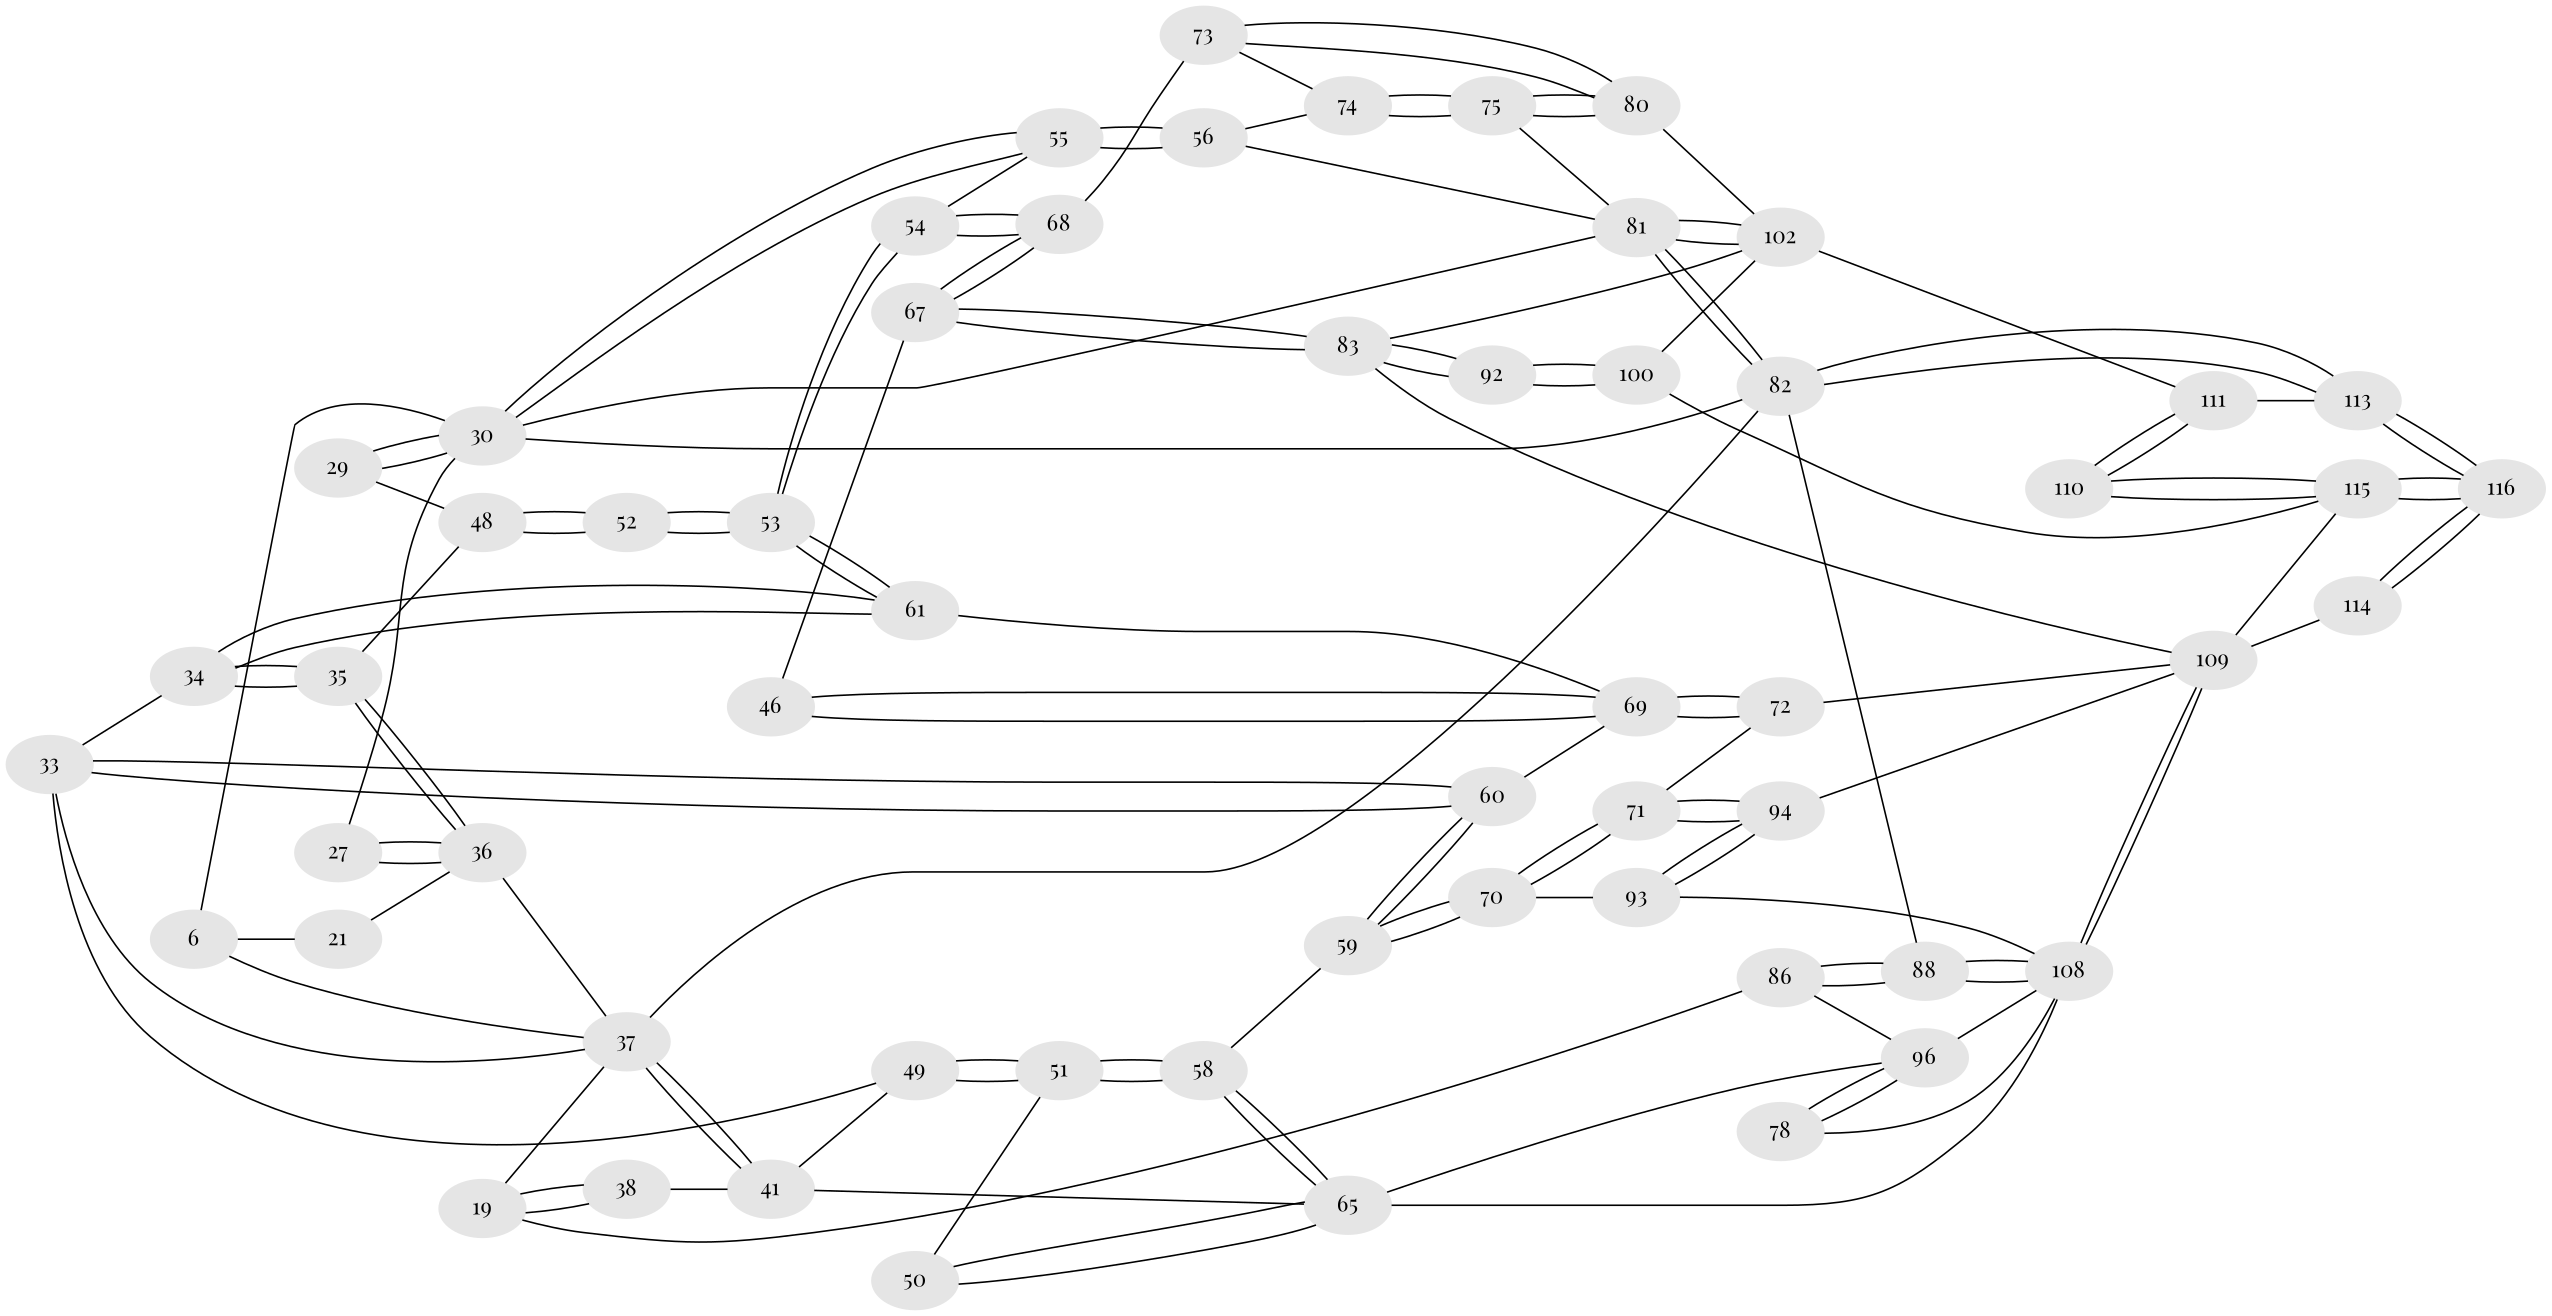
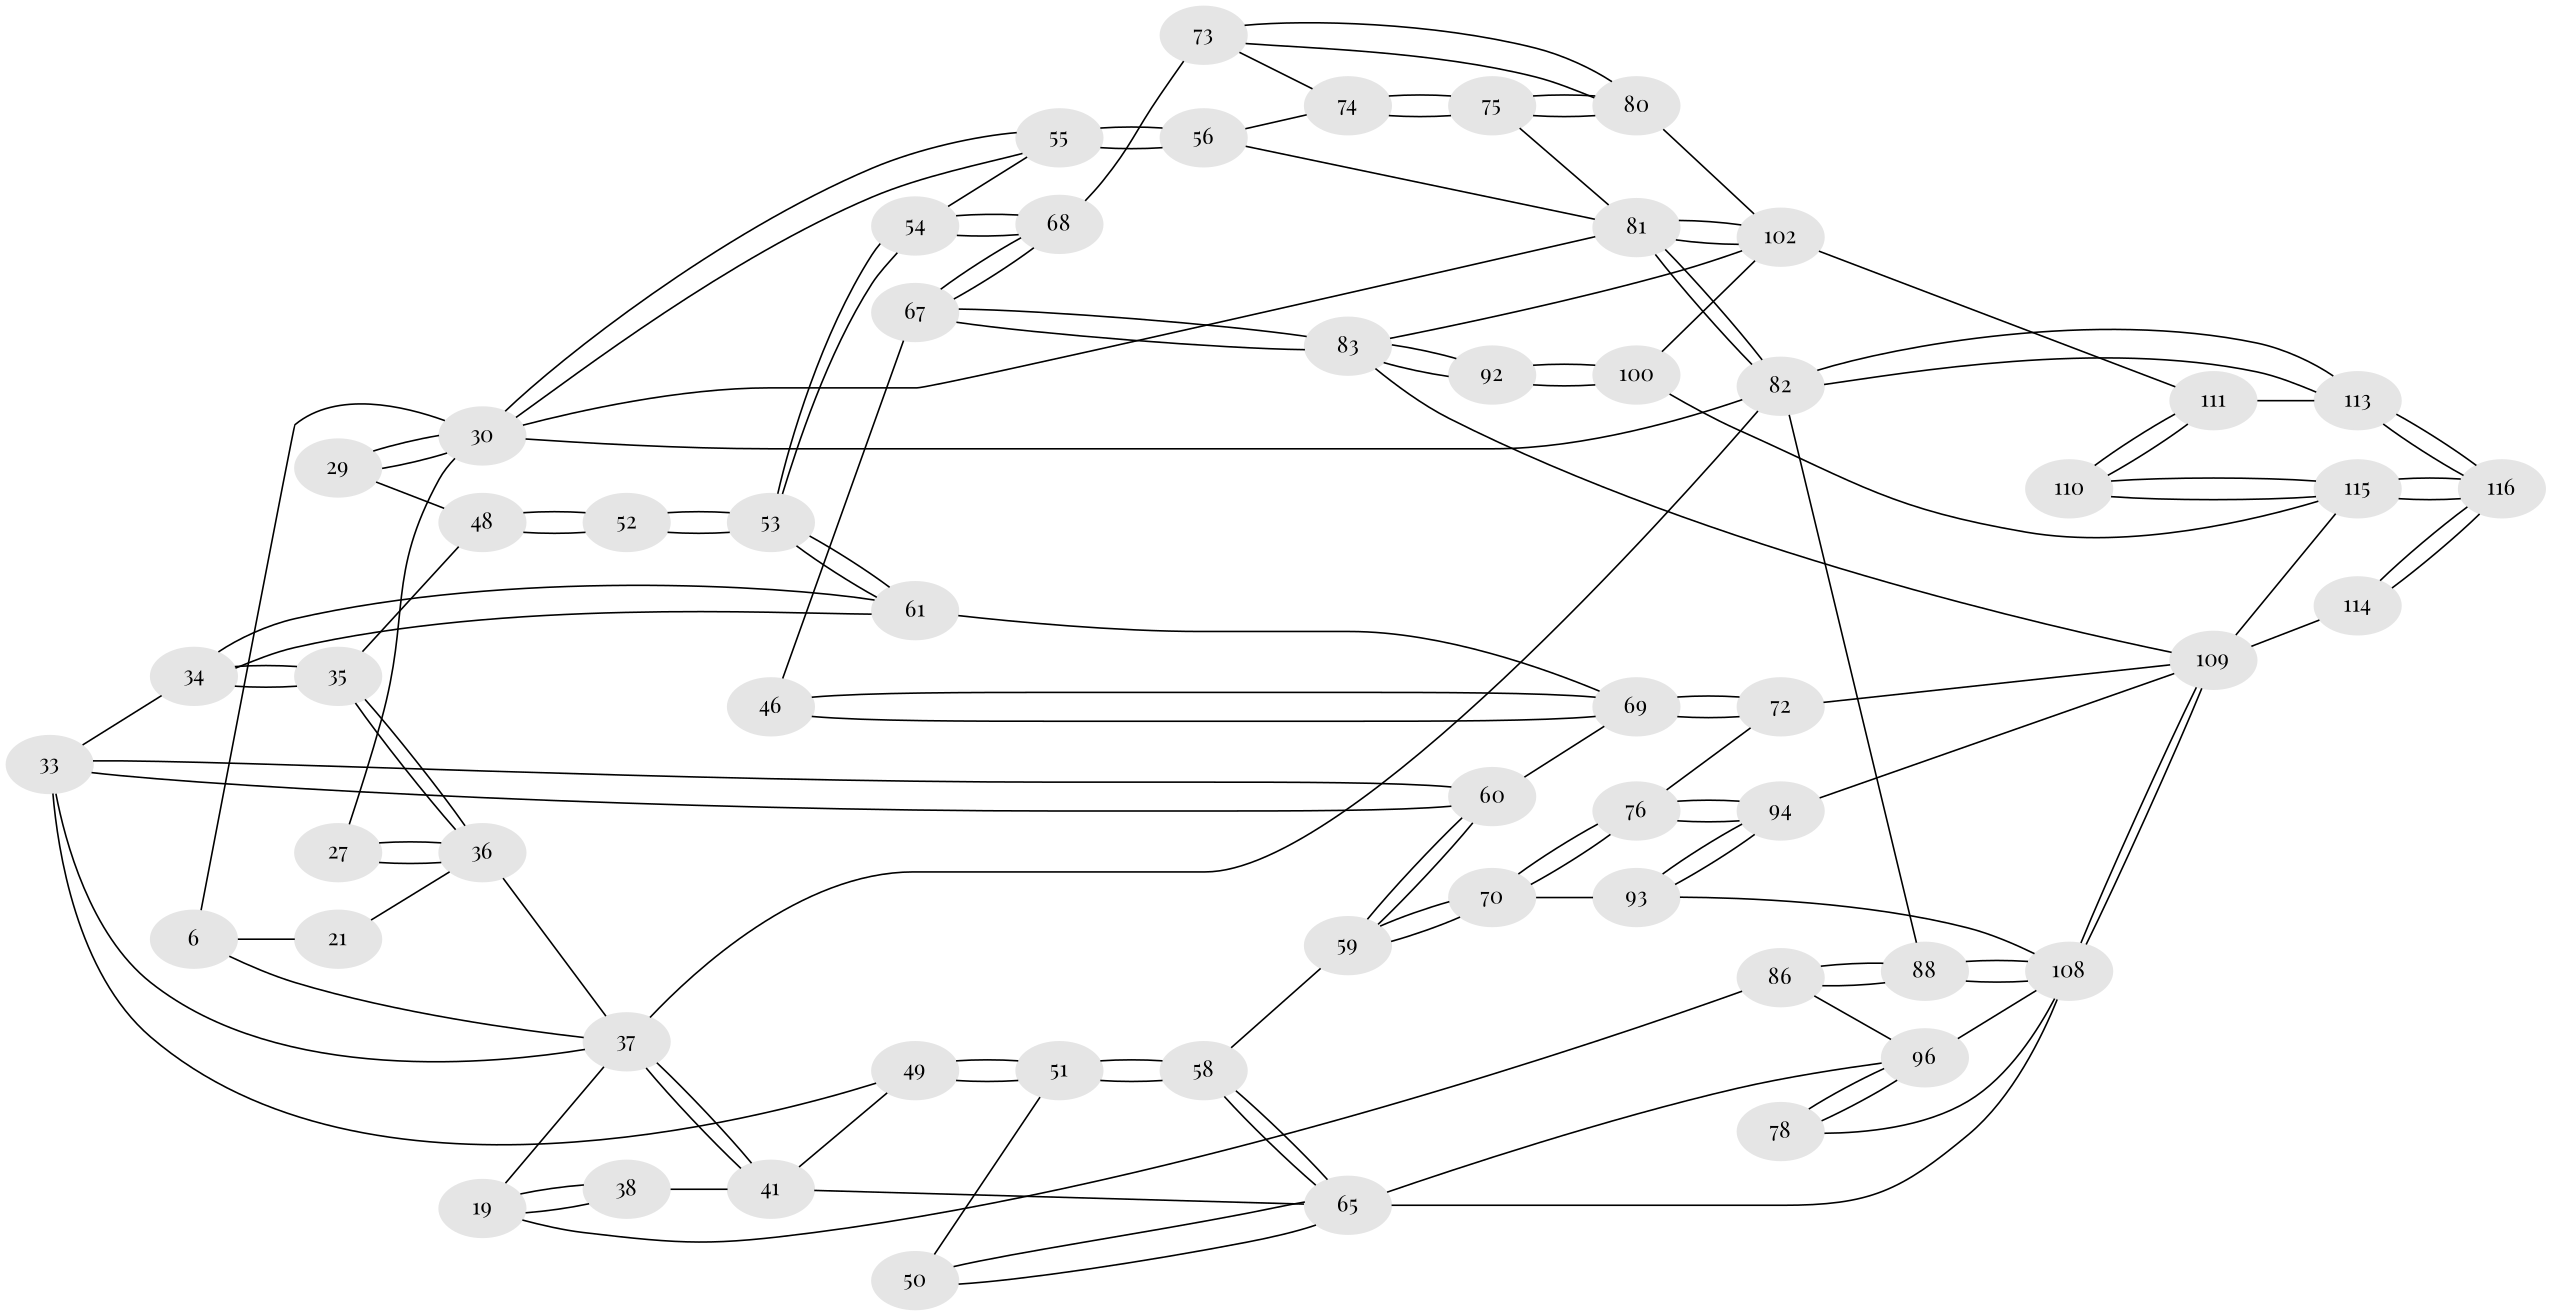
node "71": label "71" -> "76"
